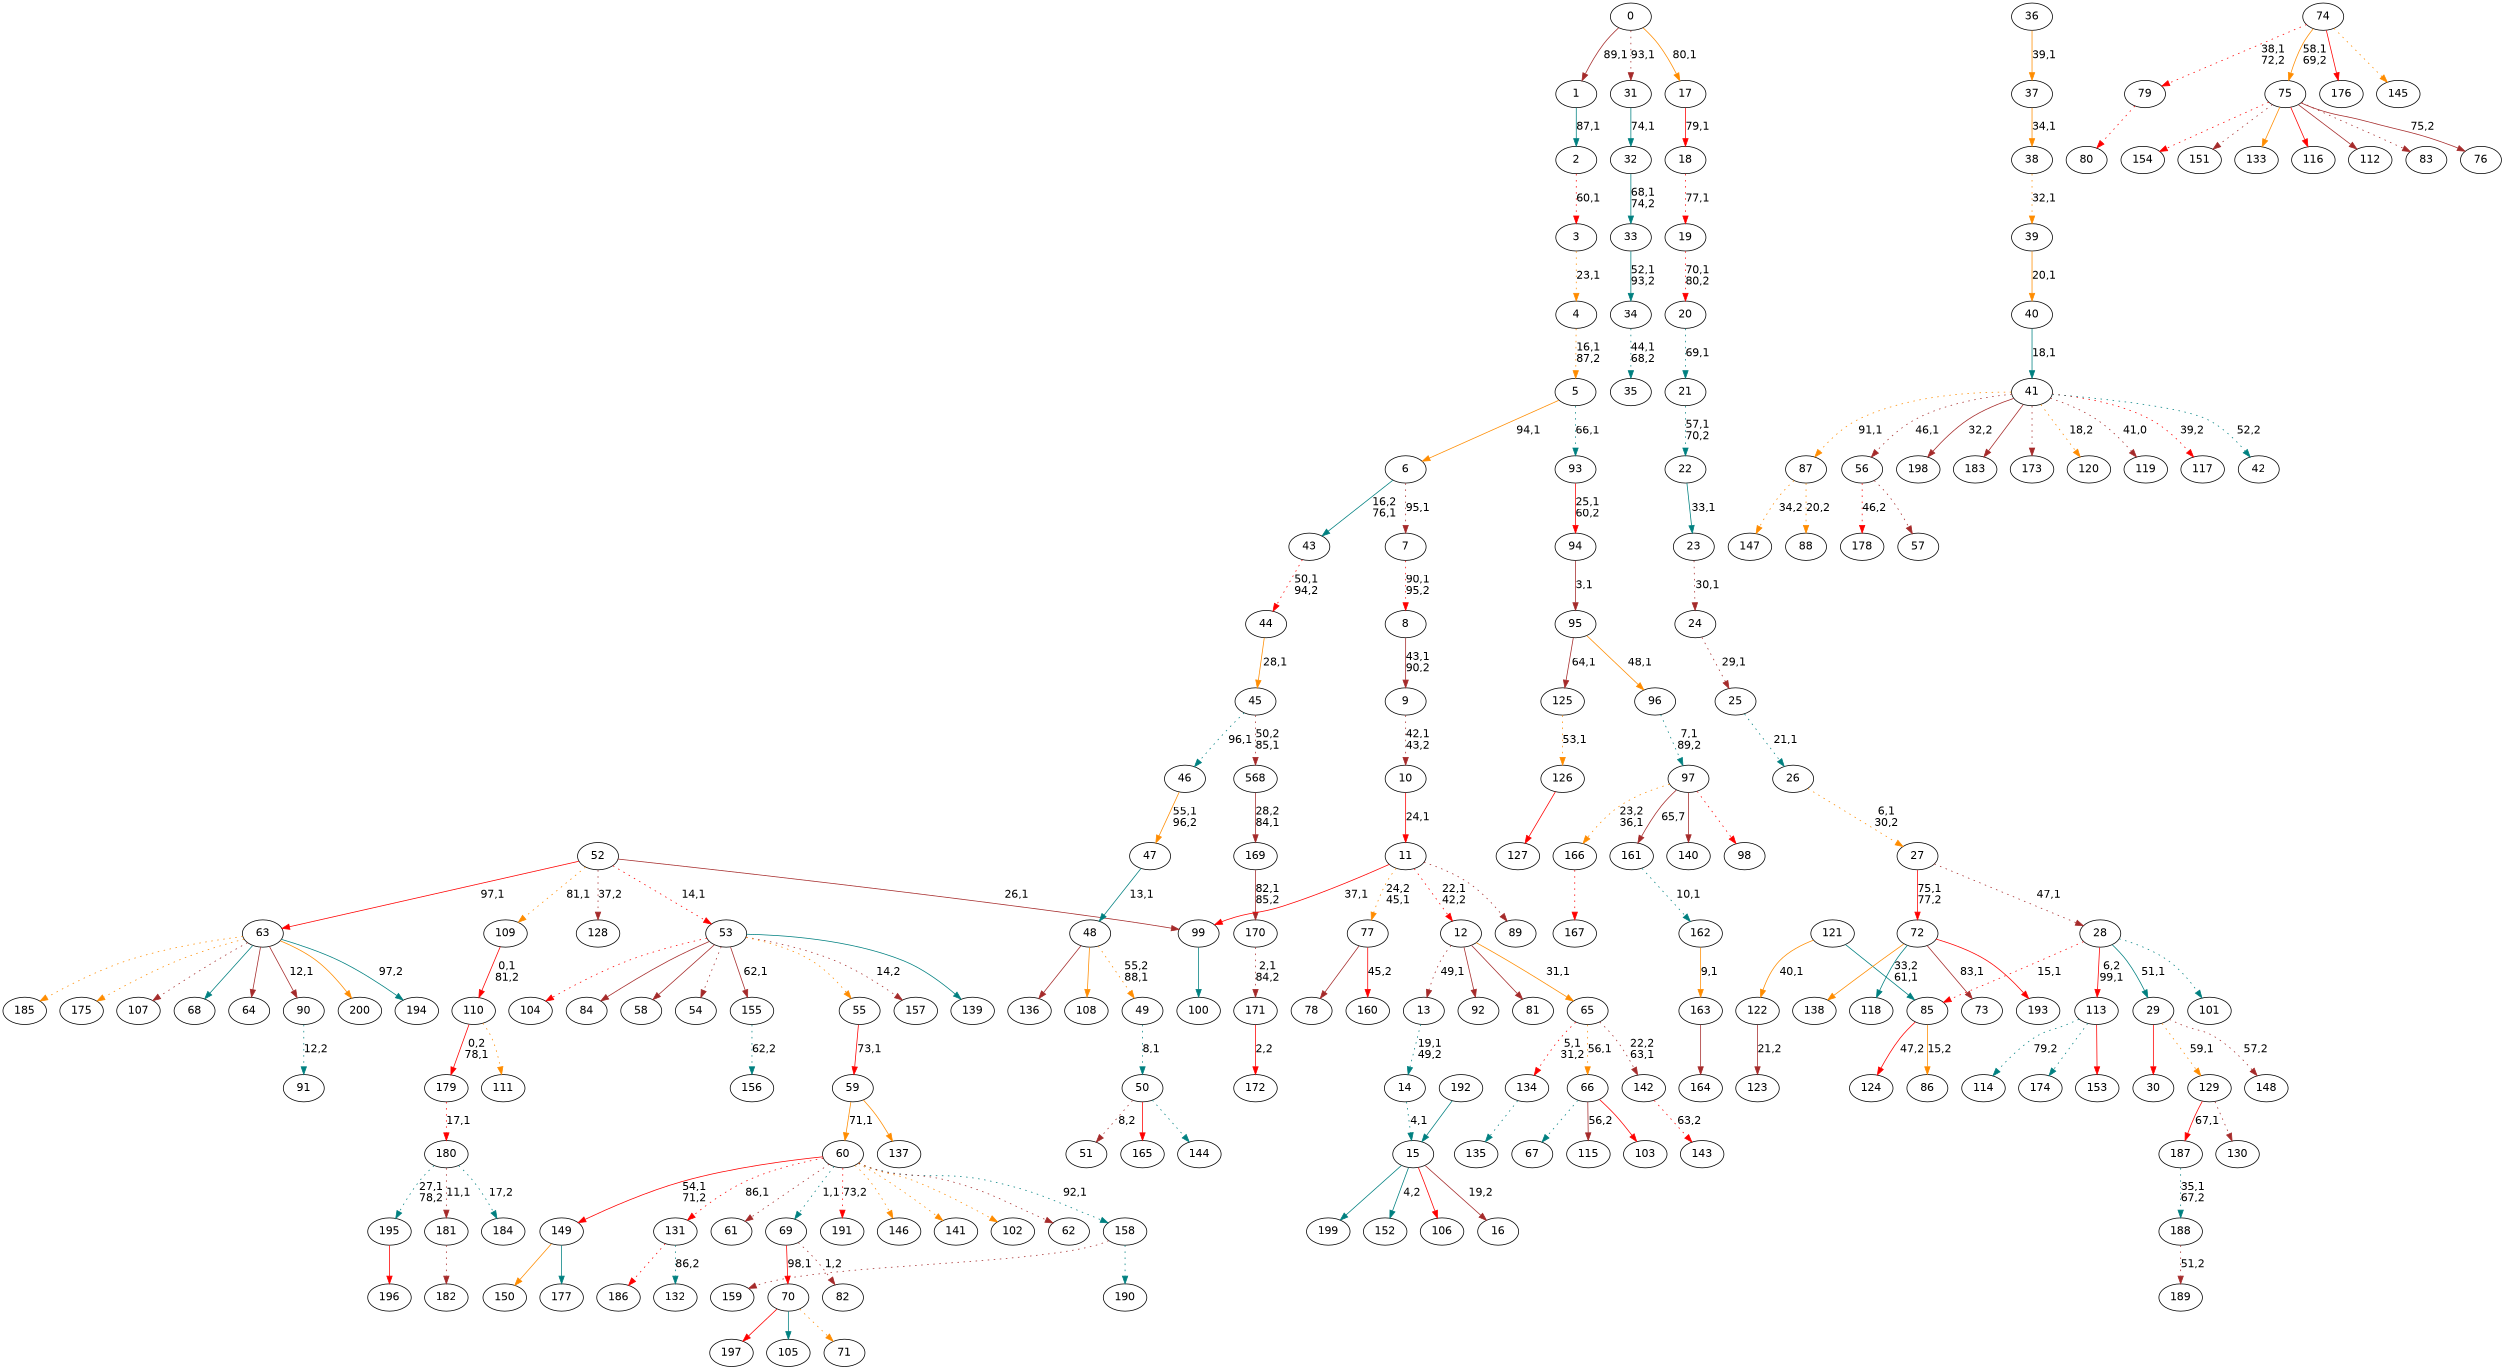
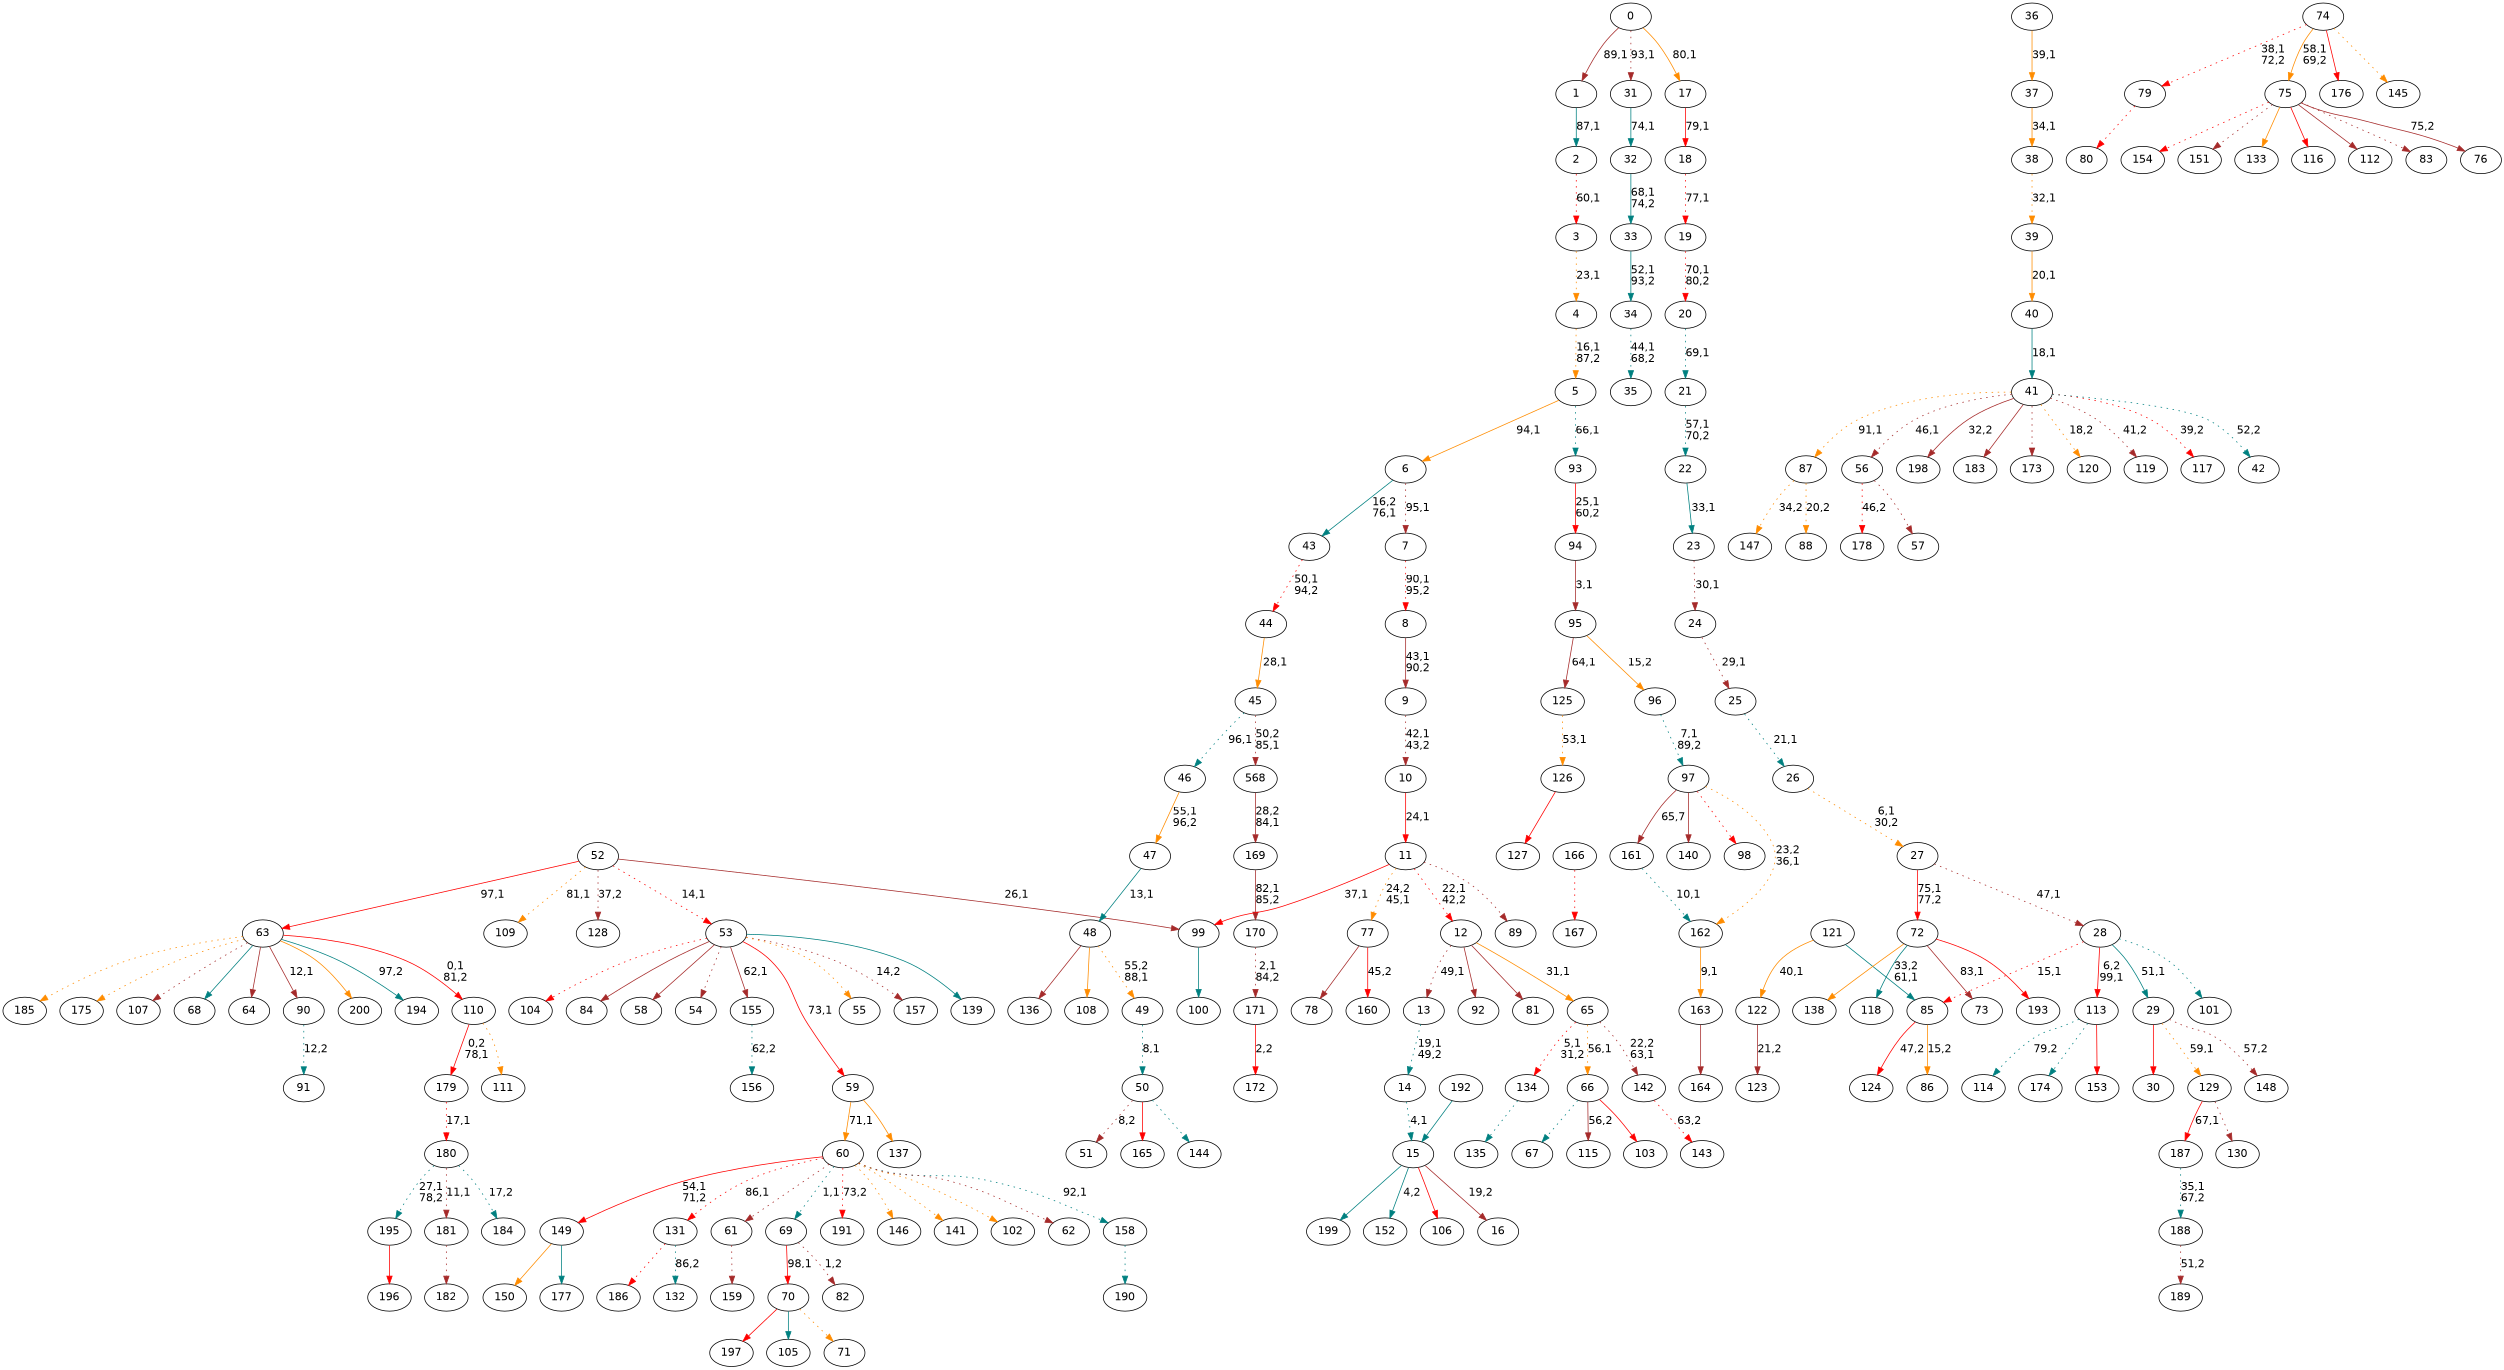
edge "41" -> "119": label "41,0" -> "41,2"
edge "95" -> "96": label "48,1" -> "15,2"
edge "97" -> "166": now "97" -> "162"
edge "109" -> "110": now "63" -> "110"
edge "55" -> "59": now "53" -> "59"
edge "158" -> "159": now "61" -> "159"
